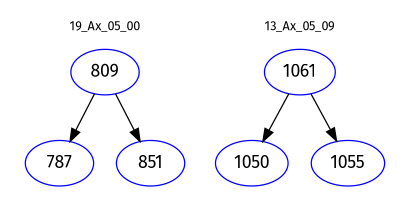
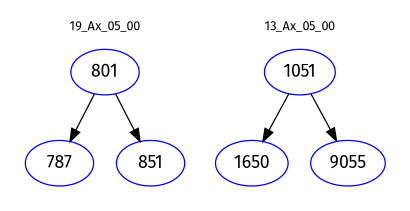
cluster "13_Ax_05_09": label "13_Ax_05_09" -> "13_Ax_05_00"
node "809": label "809" -> "801"
node "1061": label "1061" -> "1051"
node "1050": label "1050" -> "1650"
node "1055": label "1055" -> "9055"
